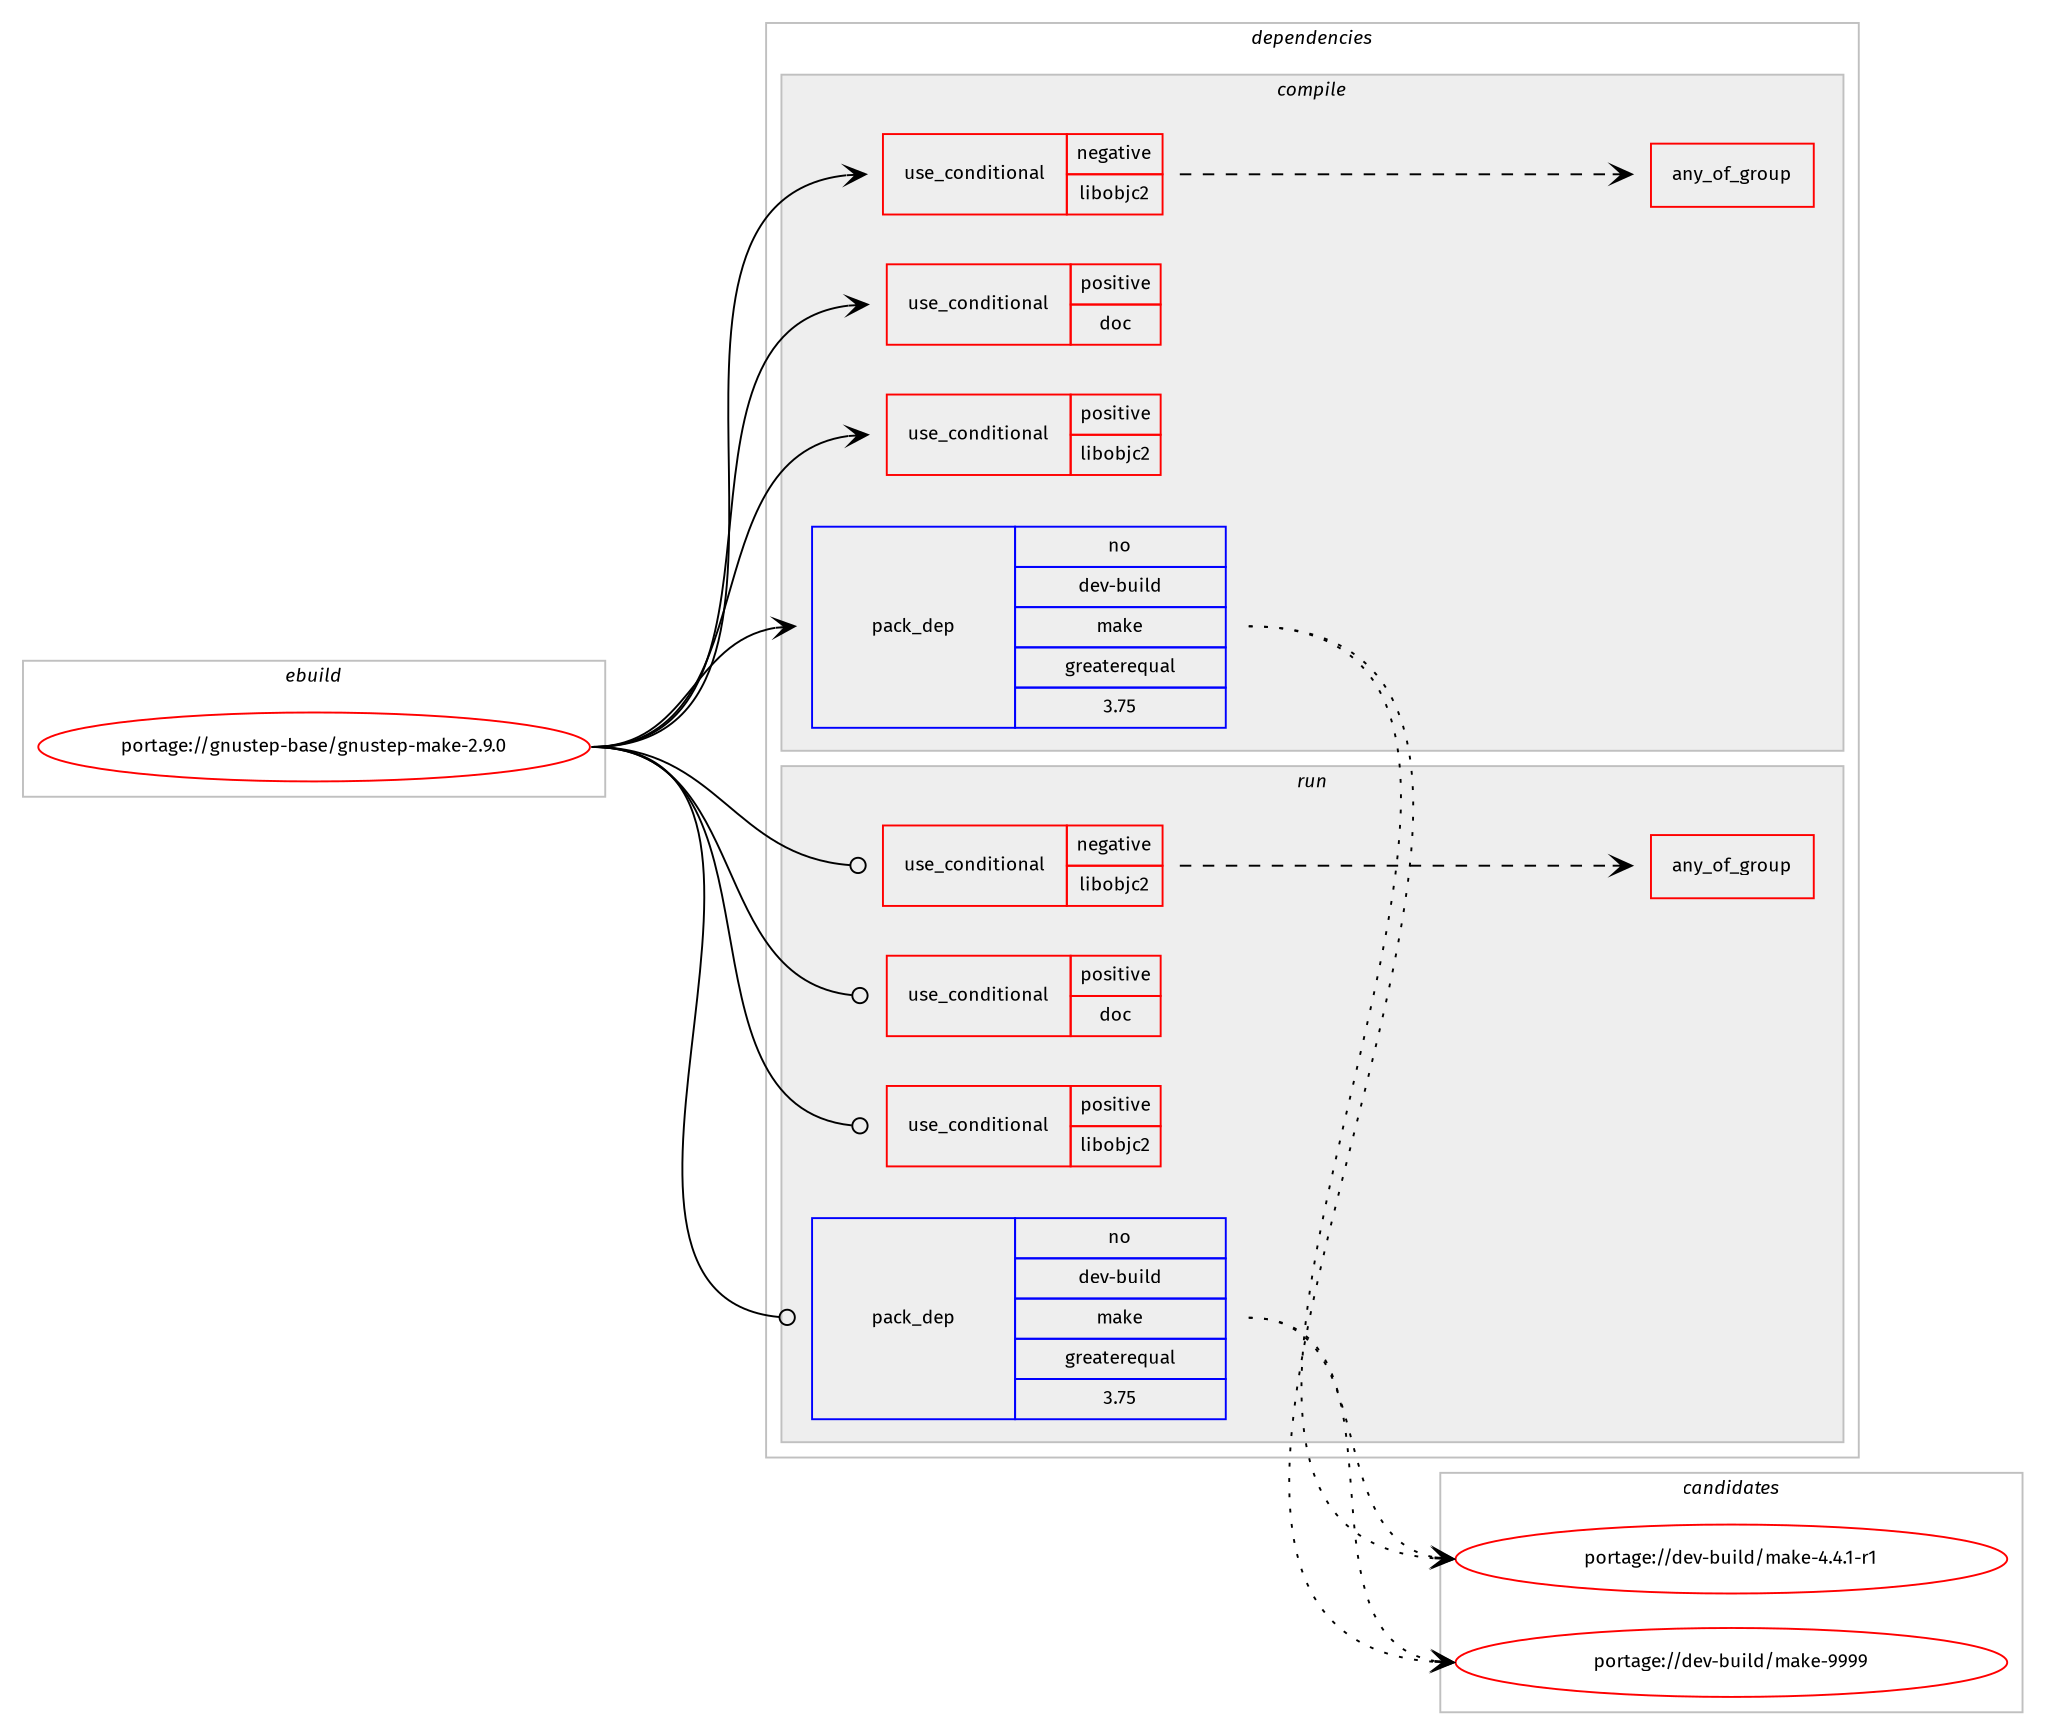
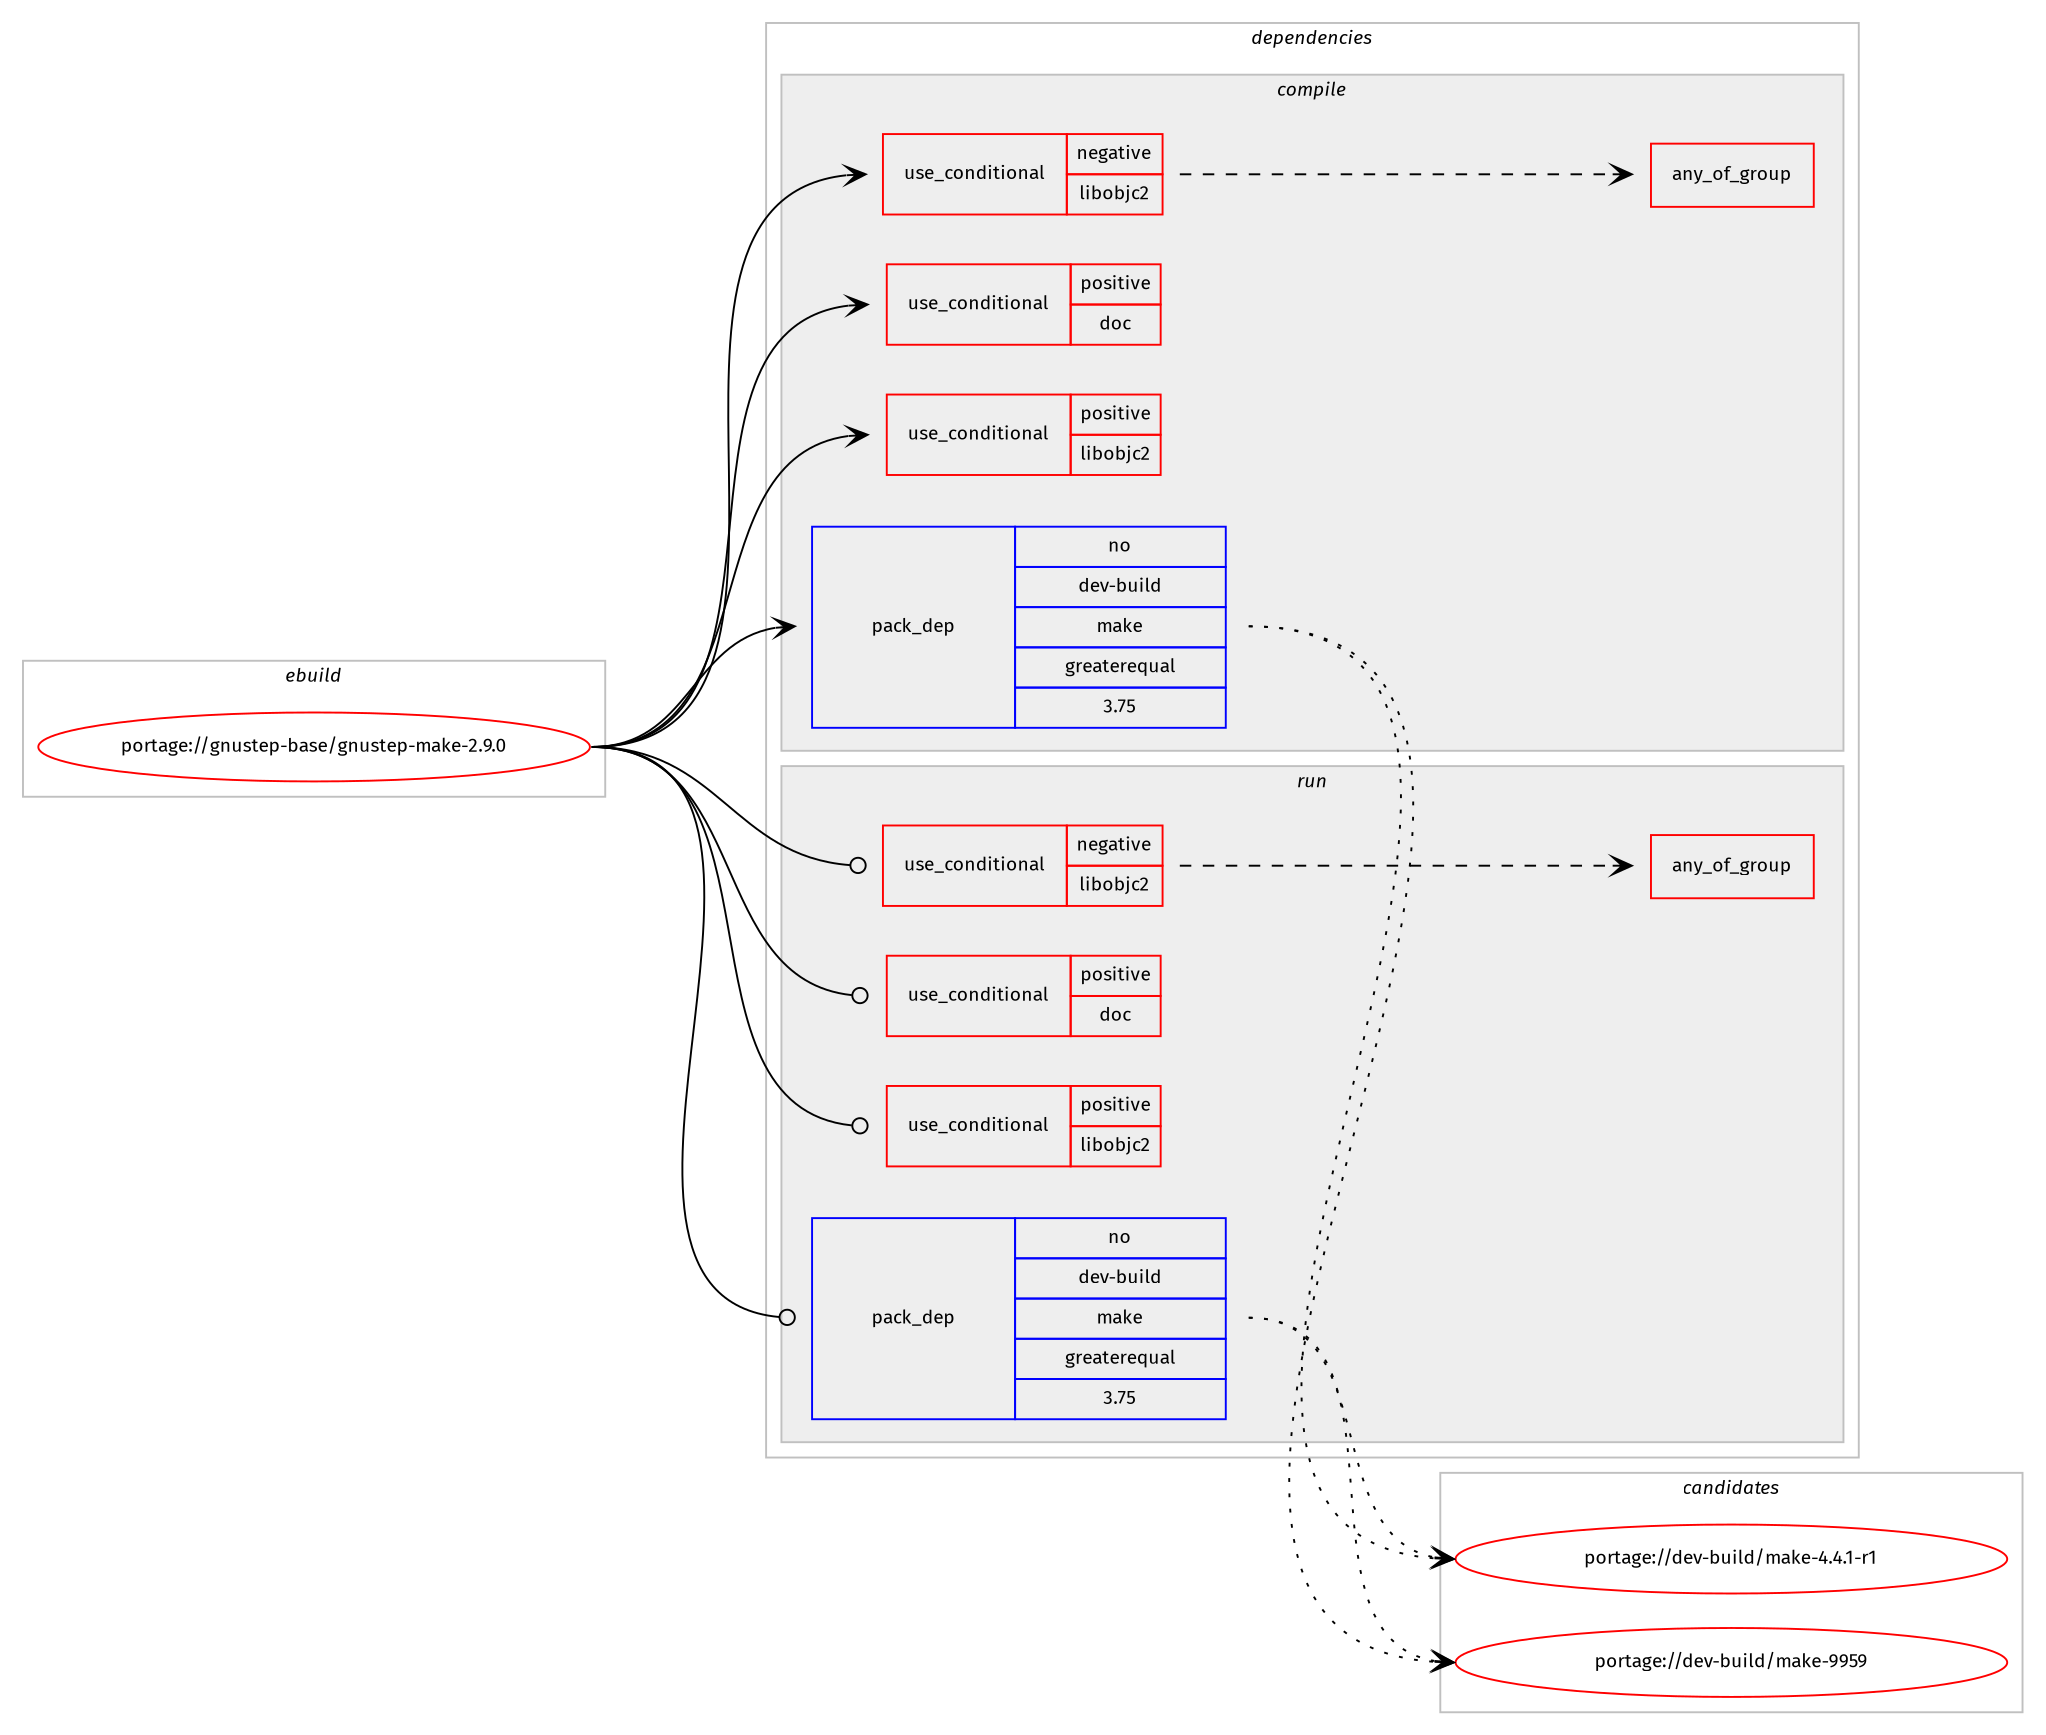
node "portage://dev-build/make-9999": label "portage://dev-build/make-9999" -> "portage://dev-build/make-9959"
